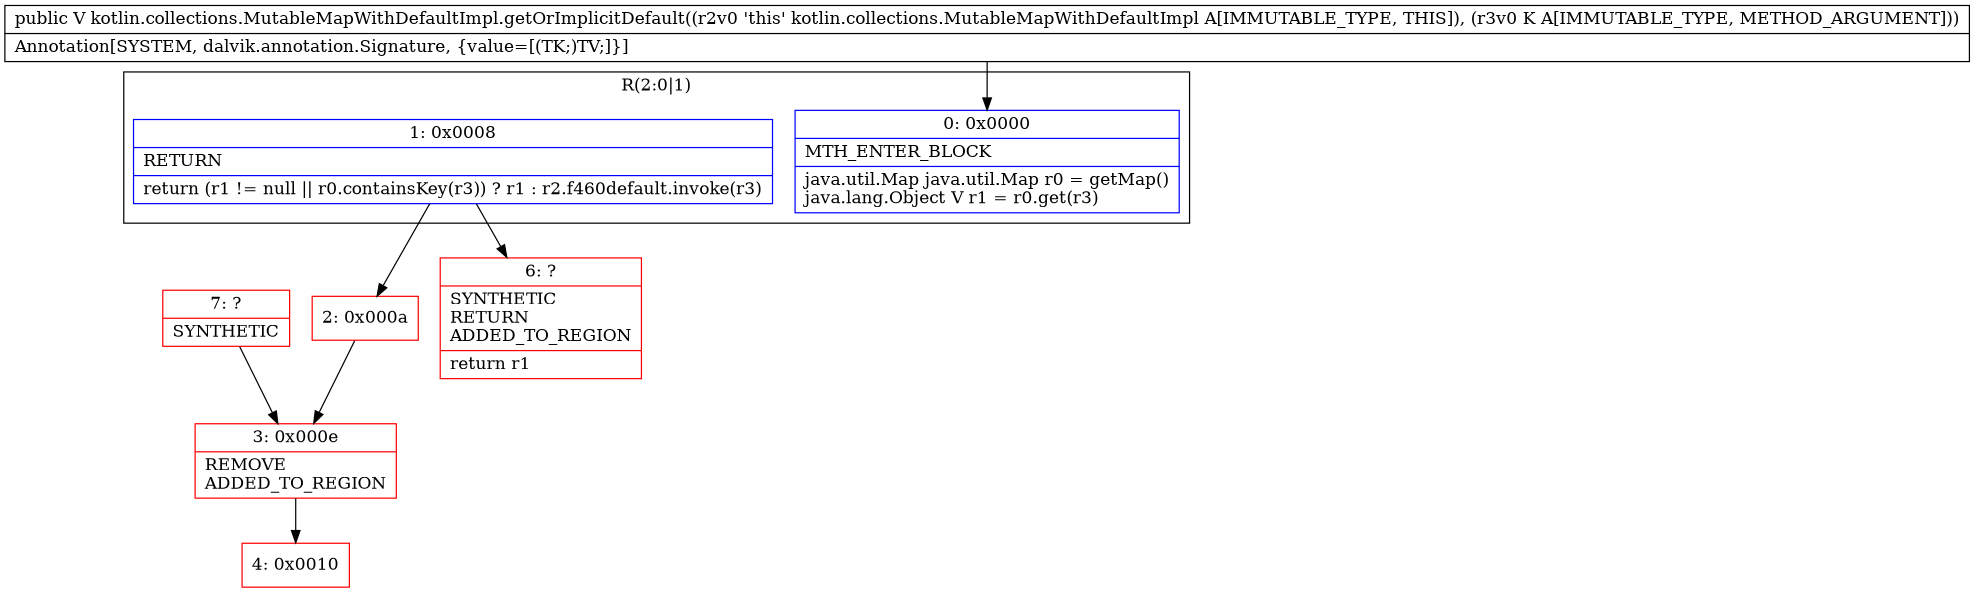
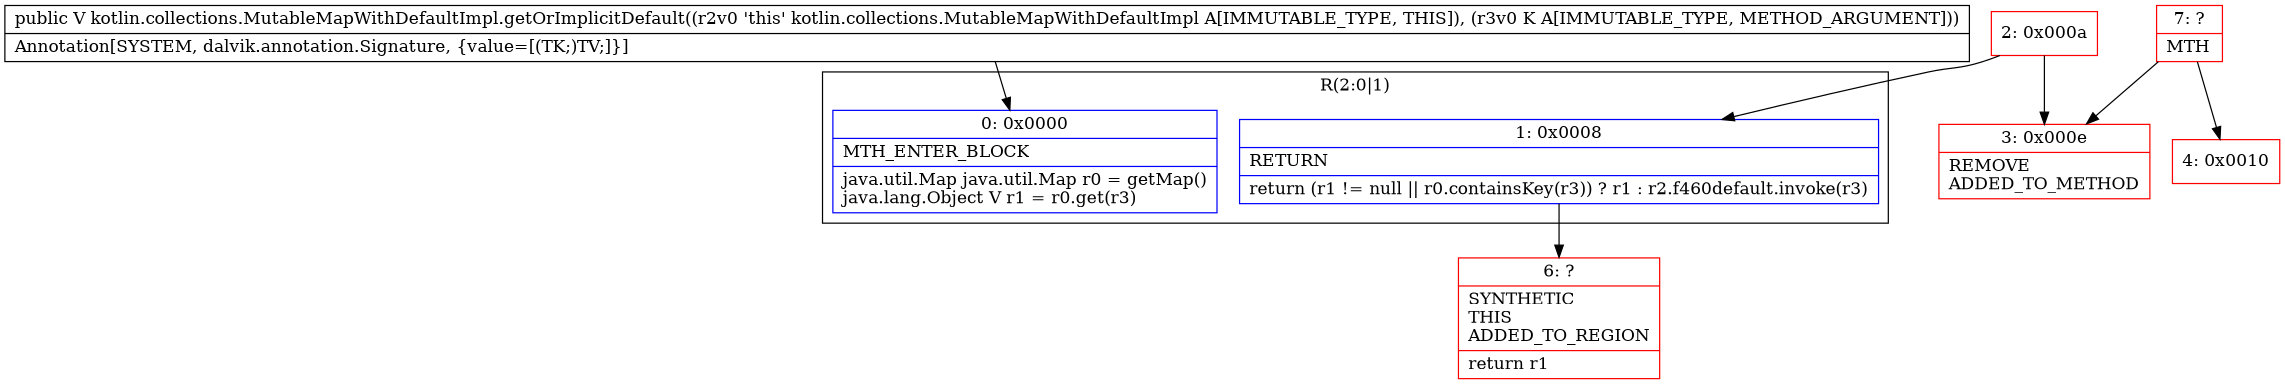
edge "1: 0x0008" -> "2: 0x000a": reversed
node "6: ?": text "RETURN" -> "THIS"
node "7: ?": text "SYNTHETIC" -> "MTH"
node "3: 0x000e": text "ADDED_TO_REGION" -> "ADDED_TO_METHOD"
edge "3: 0x000e" -> "4: 0x0010": now "7: ?" -> "4: 0x0010"
